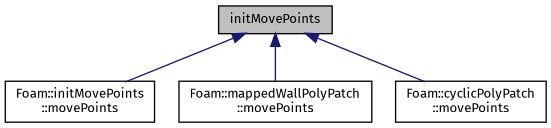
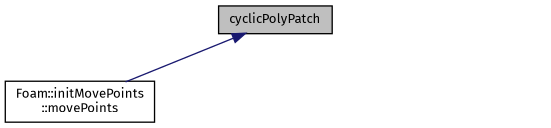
node "initMovePoints": label "initMovePoints" -> "cyclicPolyPatch"
node "Foam::mappedWallPolyPatch ::movePoints": removed
node "Foam::cyclicPolyPatch ::movePoints": removed
